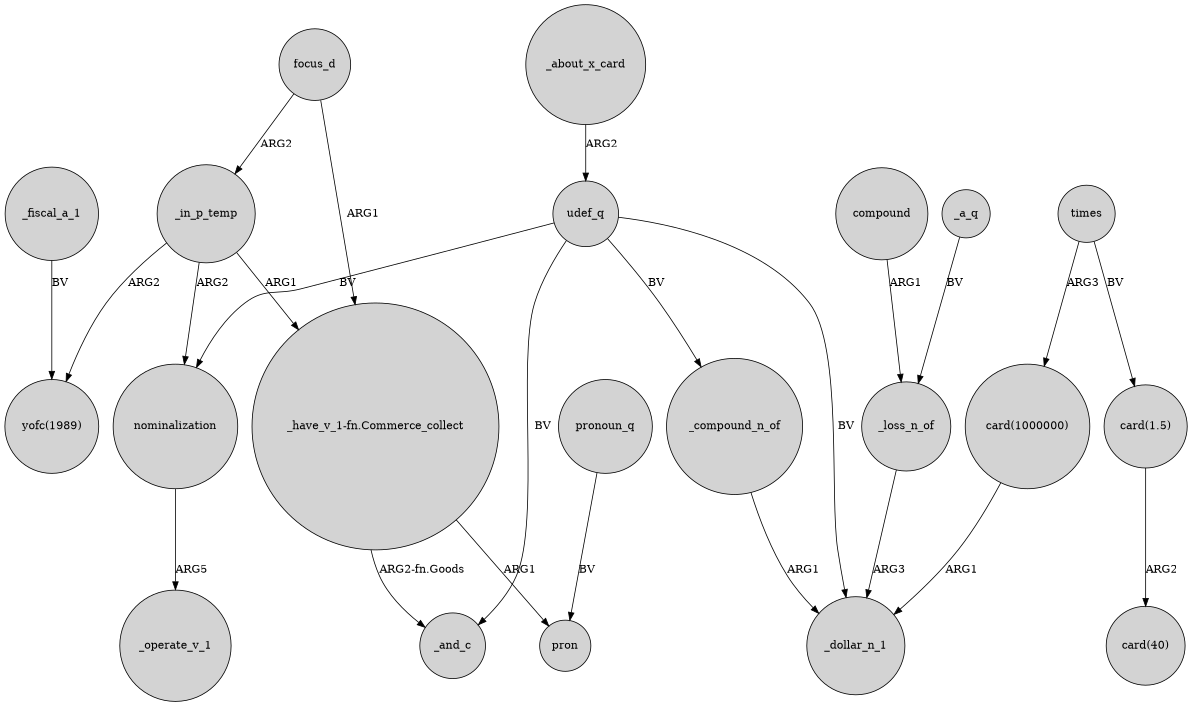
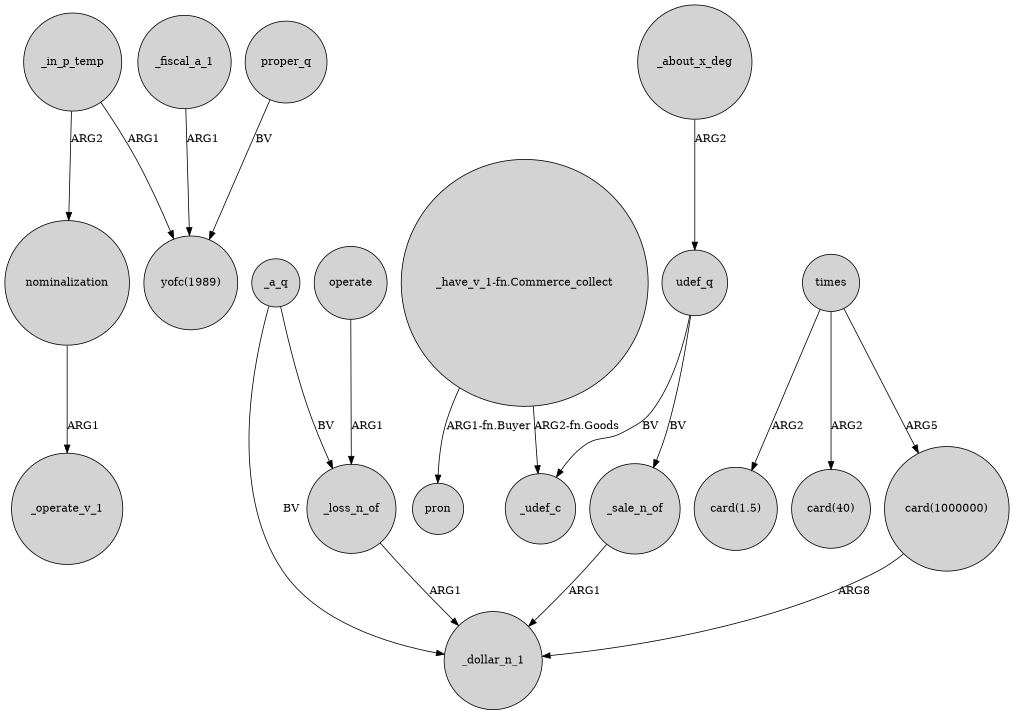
node "proper_q": added
node "focus_d": removed
node "_about_x_card": label "_about_x_card" -> "_about_x_deg"
node "compound": label "compound" -> "operate"
edge "udef_q" -> "nominalization": removed, label "BV"
edge "_fiscal_a_1" -> "yofc(1989)": label "BV" -> "ARG1"
edge "_in_p_temp" -> "yofc(1989)": label "ARG2" -> "ARG1"
edge "times" -> "card(1000000)": label "ARG3" -> "ARG5"
edge "times" -> "card(1.5)": label "BV" -> "ARG2"
edge "_in_p_temp" -> "_have_v_1-fn.Commerce_collect": removed, label "ARG1"
edge "udef_q" -> "_dollar_n_1": now "_a_q" -> "_dollar_n_1"
node "pronoun_q": removed
node "_compound_n_of": label "_compound_n_of" -> "_sale_n_of"
edge "card(1.5)" -> "card(40)": now "times" -> "card(40)"
edge "nominalization" -> "_operate_v_1": label "ARG5" -> "ARG1"
edge "_have_v_1-fn.Commerce_collect" -> "pron": label "ARG1" -> "ARG1-fn.Buyer"
edge "_loss_n_of" -> "_dollar_n_1": label "ARG3" -> "ARG1"
edge "card(1000000)" -> "_dollar_n_1": label "ARG1" -> "ARG8"
node "_and_c": label "_and_c" -> "_udef_c"
